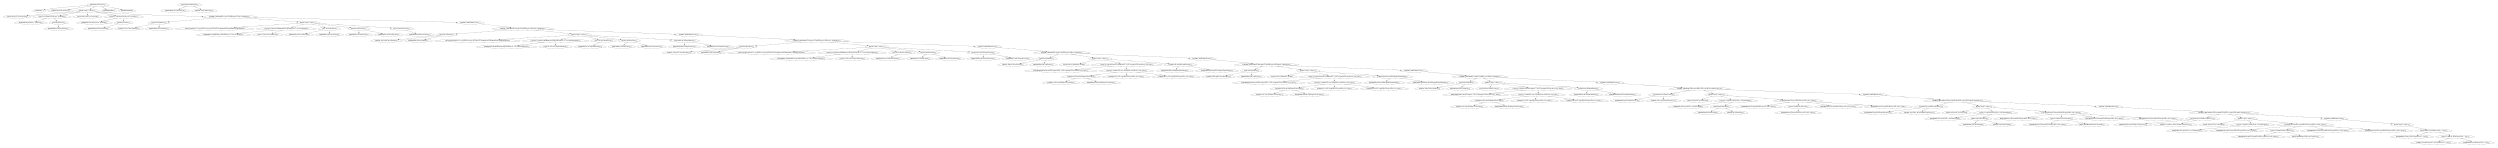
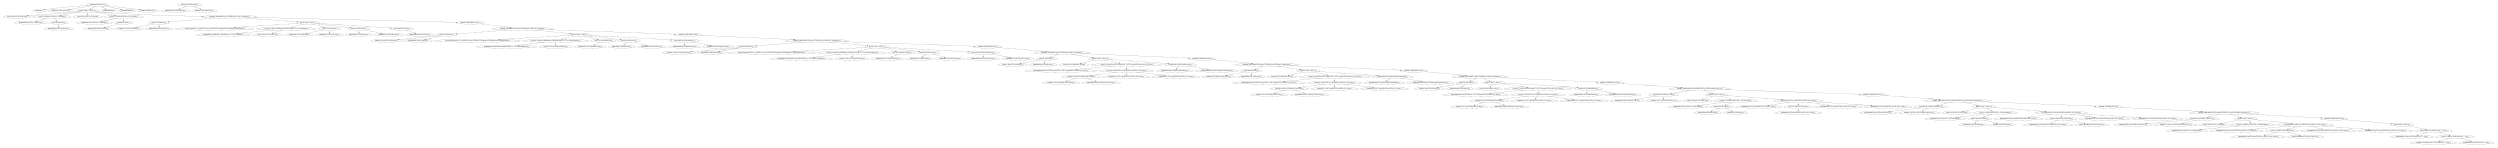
node "(METHOD_RETURN,void)": added
